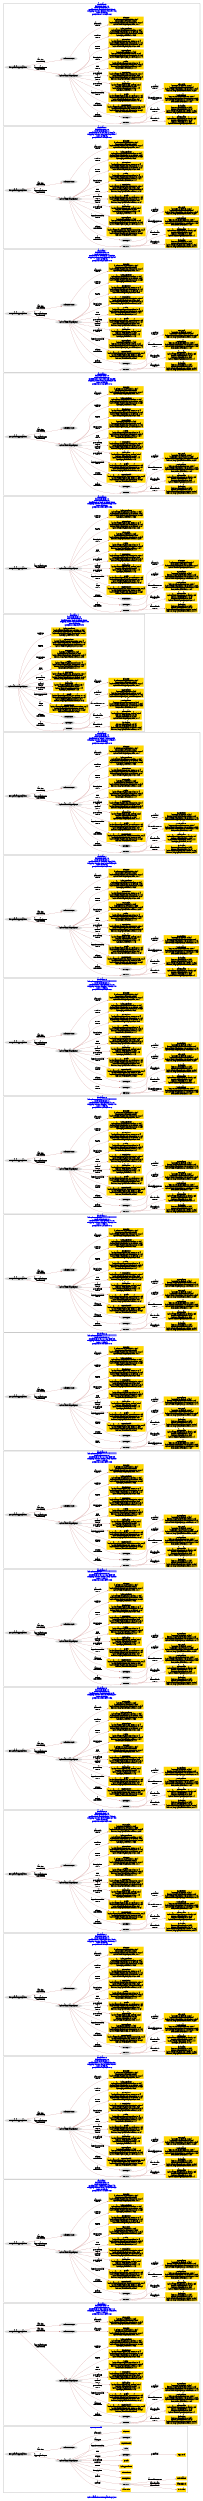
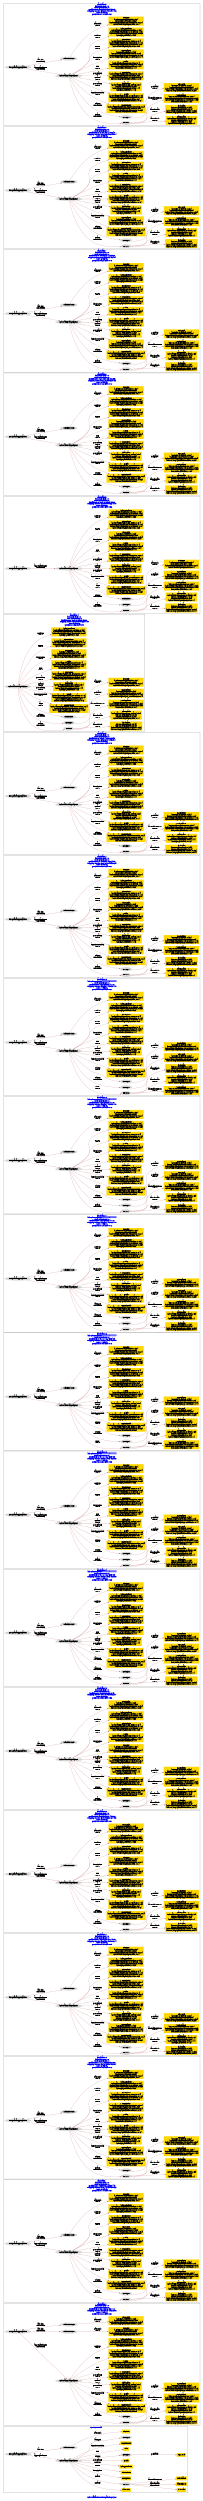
node "Title": fillcolor lightgray -> gold
